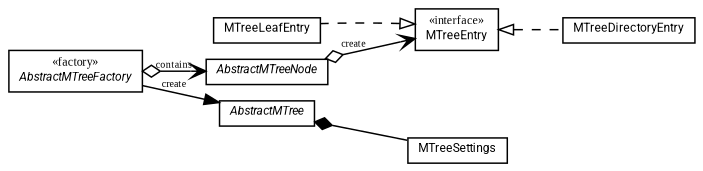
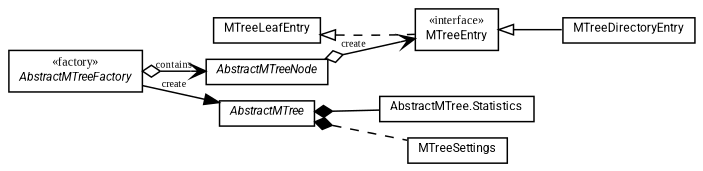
edge "MTreeLeafEntry" -> "MTreeEntry": reversed
edge "MTreeDirectoryEntry" -> "MTreeEntry": style dashed -> solid
node "AbstractMTree.Statistics": added
edge "MTreeSettings" -> "AbstractMTree": style solid -> dashed
